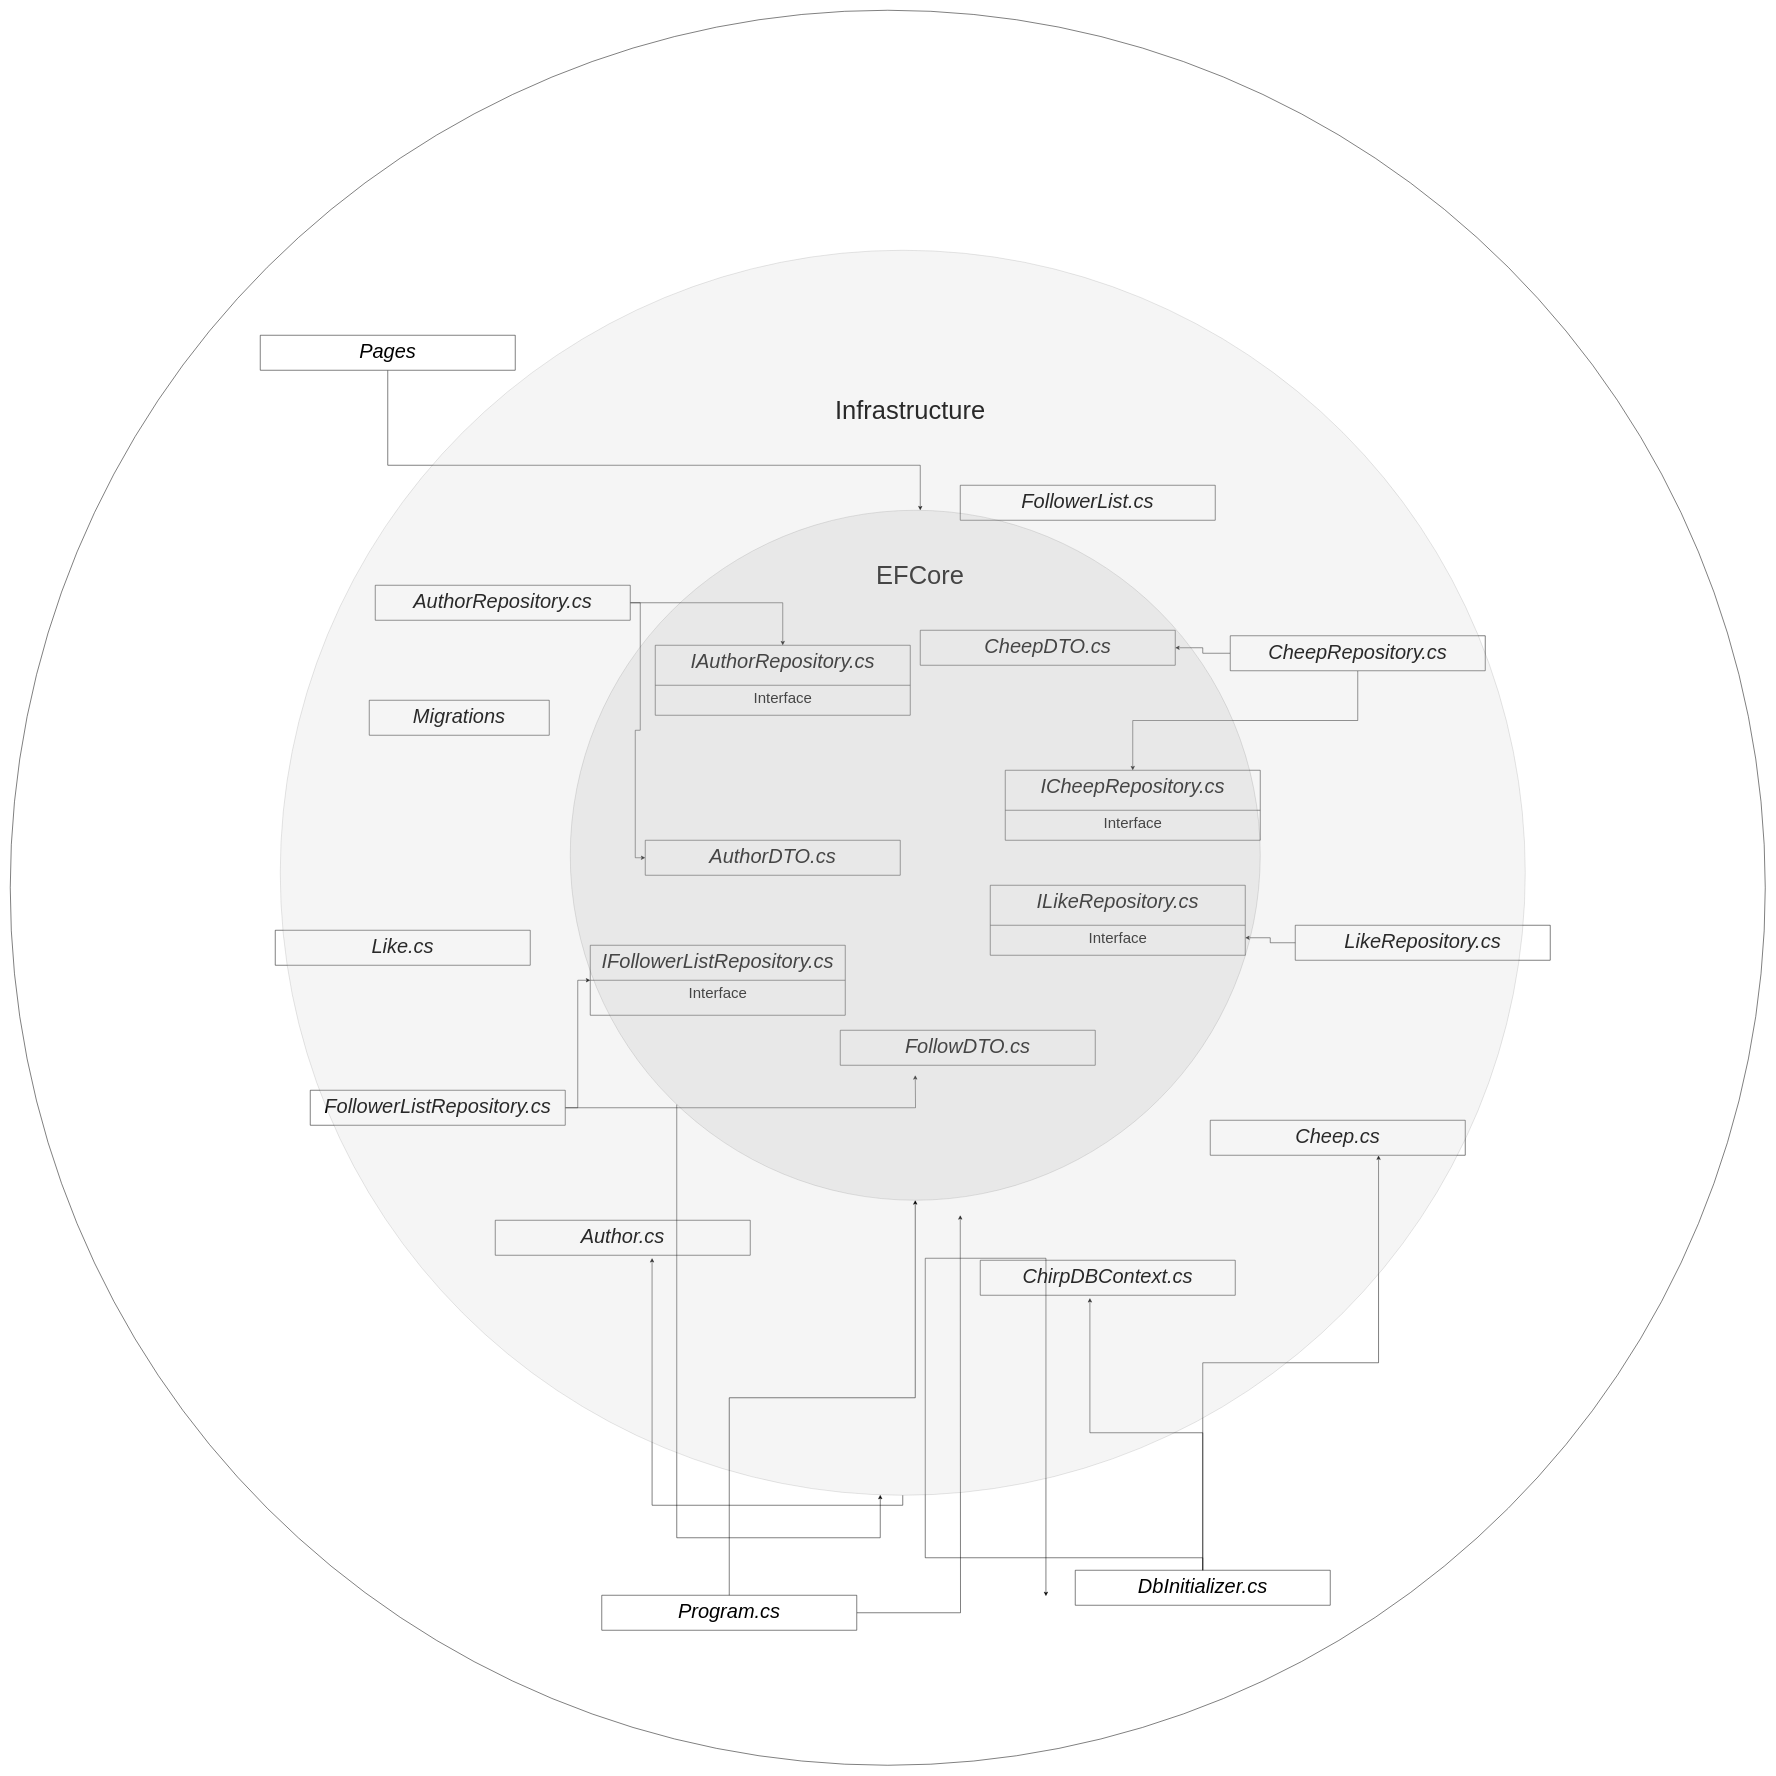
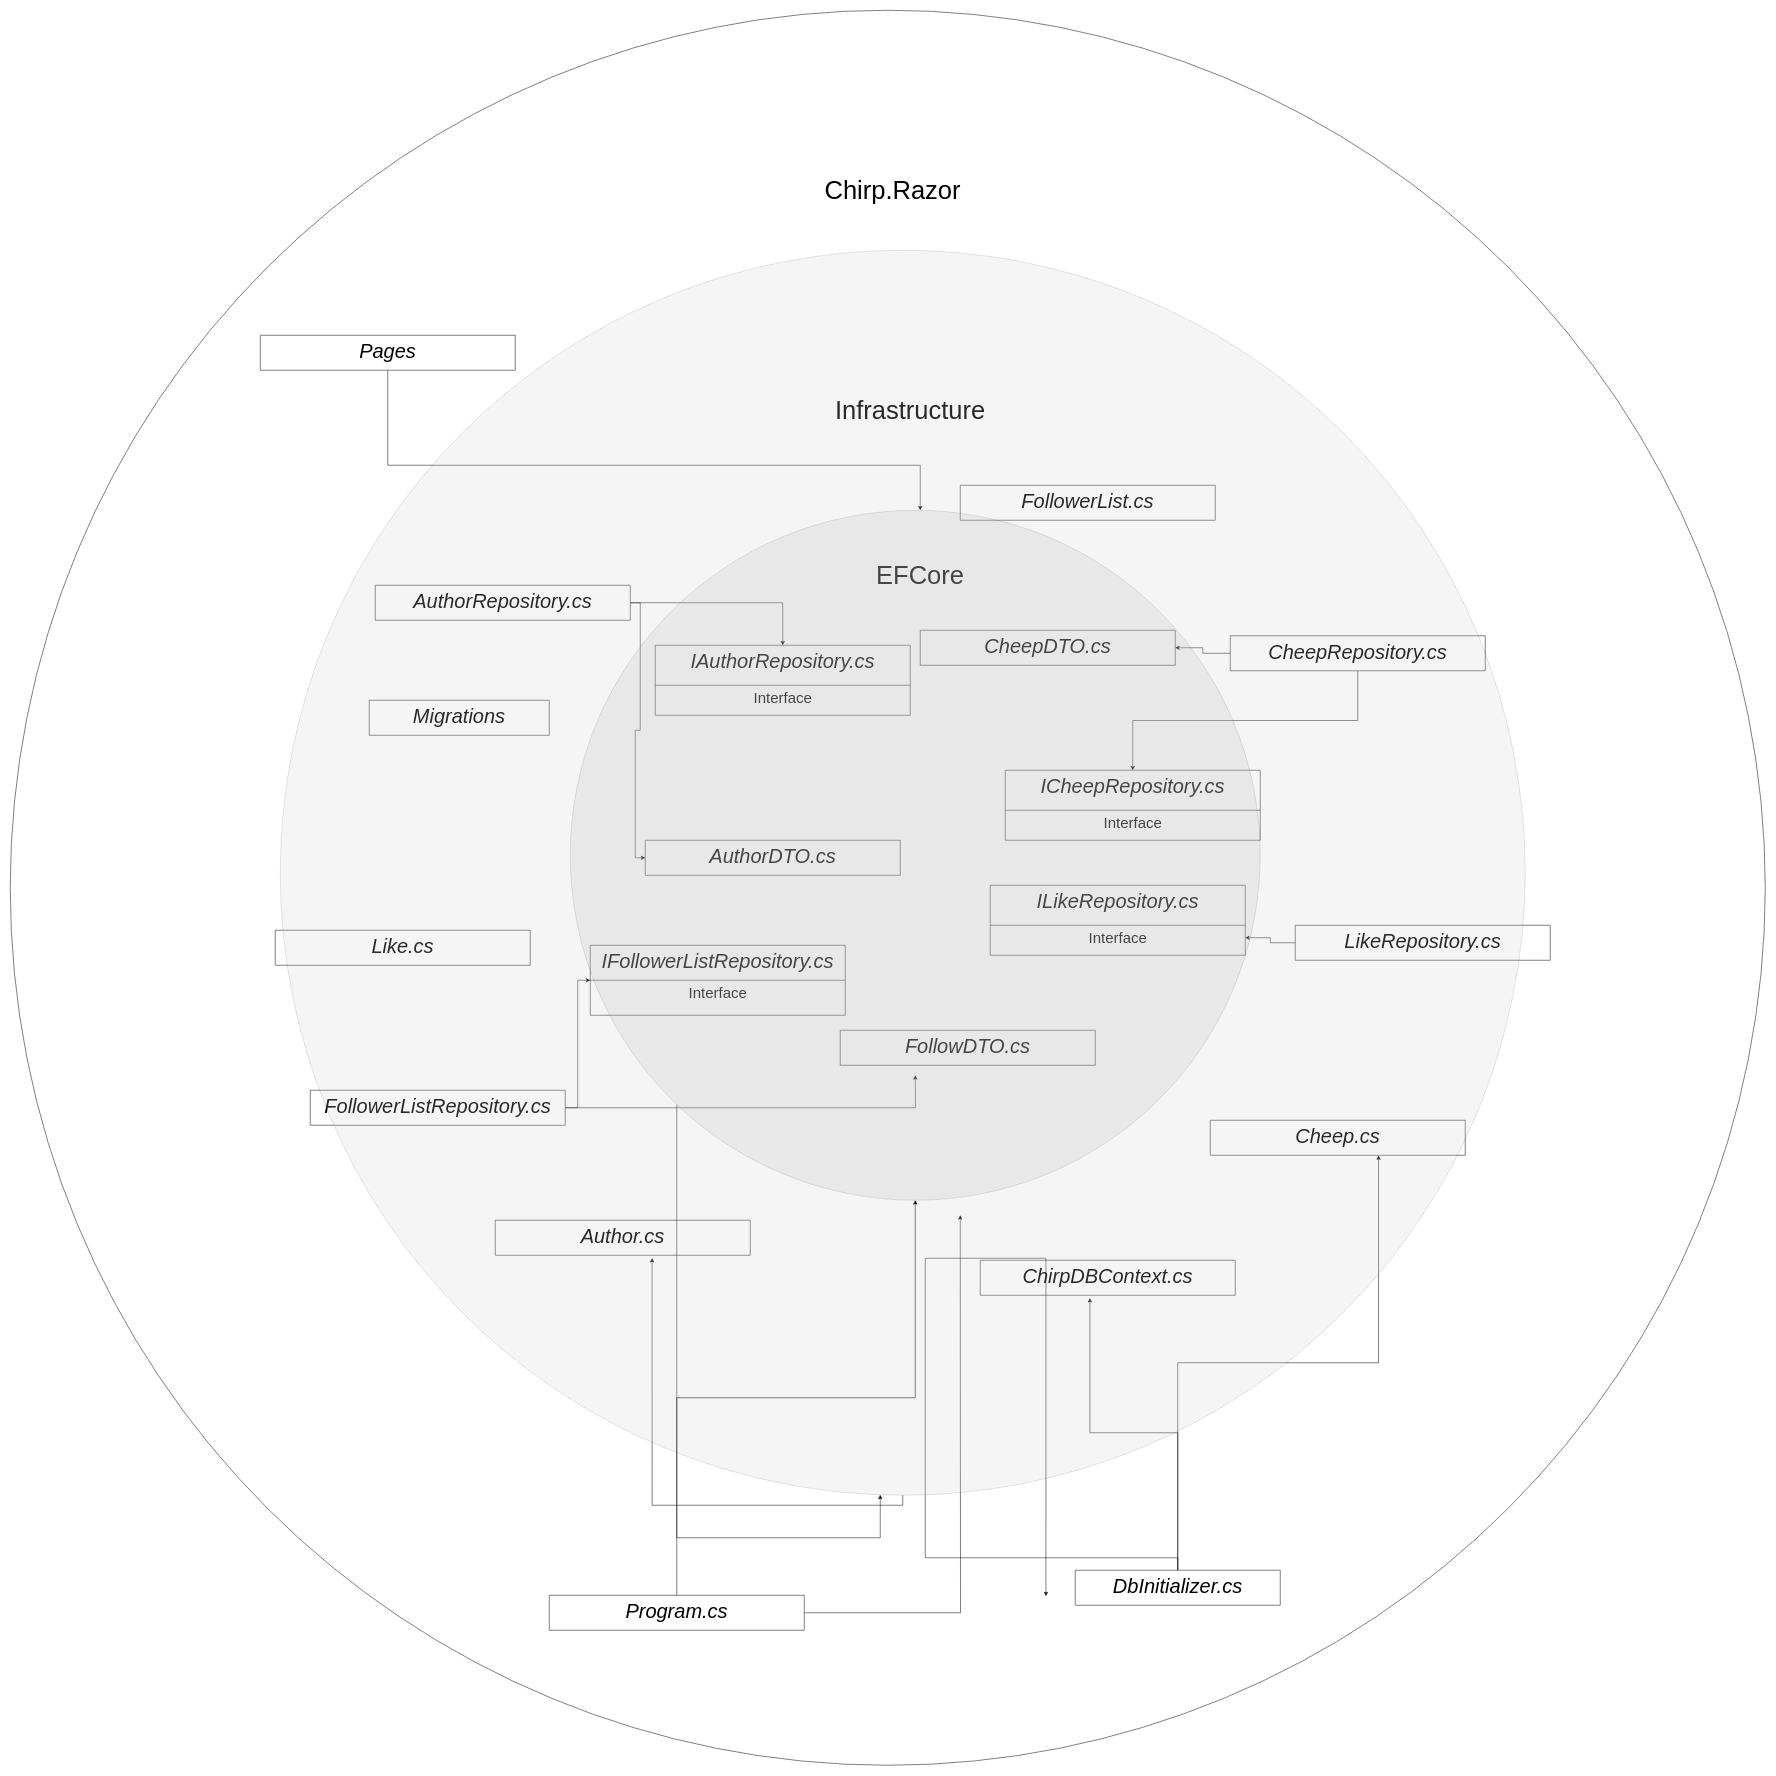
node "Chirp.Razor": added
node "DbInitializer.cs": size 255x35 -> 205x35
node "Program.cs": moved (729, 1613) -> (677, 1613)
